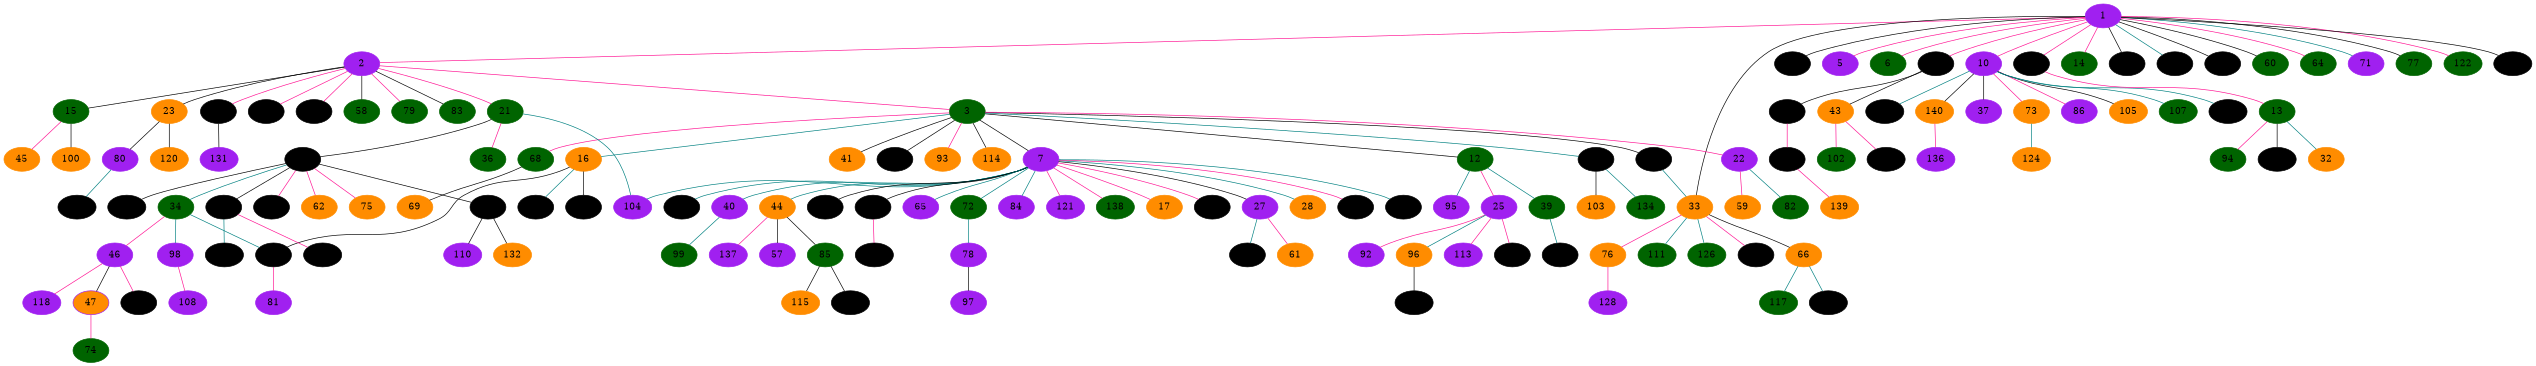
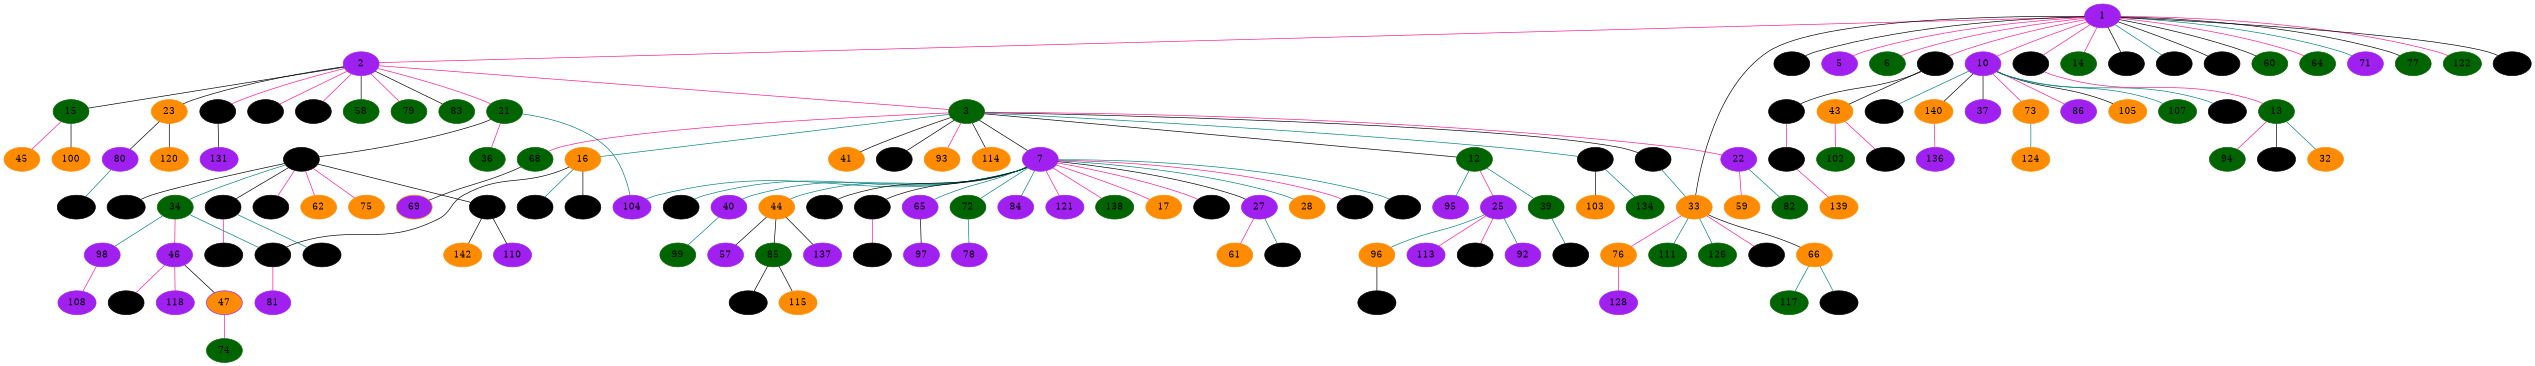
node "69": fillcolor darkorange -> purple
edge "44" -- "137": color deeppink -> black
edge "25" -- "92": color deeppink -> teal
node "132": label "132" -> "142"
edge "78" -- "97": now "65" -- "97"
